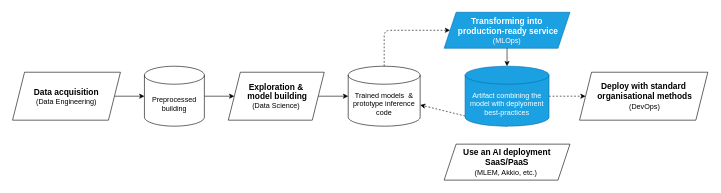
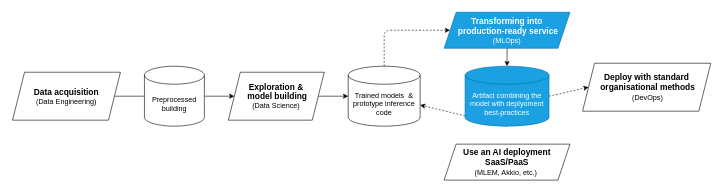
edge "Data acquisition (Data Engineering)" -> "Preprocessed building": arrowhead classic -> none
node "Deploy with standard organisational methods (DevOps)": moved (644, 96) -> (647, 87)
